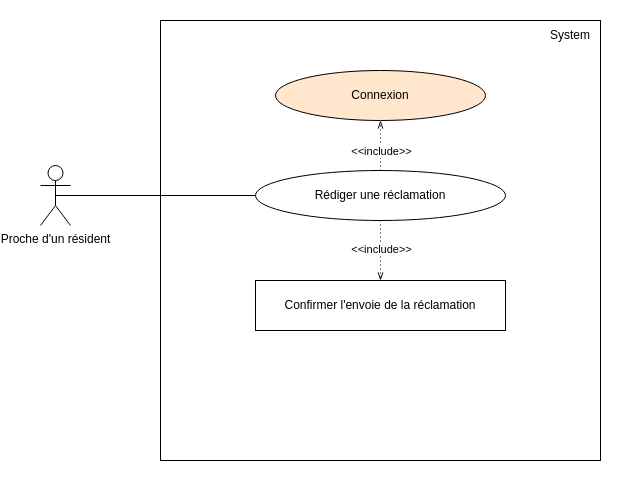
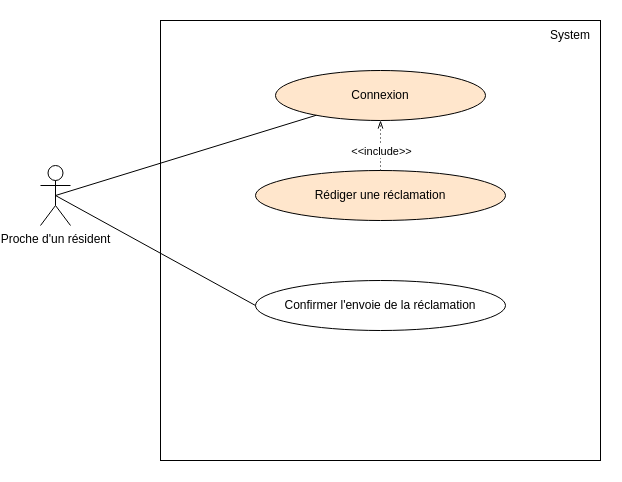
edge "Proche d'un résident" -- "Rédiger une réclamation": now "Proche d'un résident" -- "Connexion"
node "Rédiger une réclamation": fillcolor #ffffff -> #ffe6cc
edge "Rédiger une réclamation" -> "Confirmer l'envoie de la réclamation": removed, label "<<include>>"
edge "Proche d'un résident" -- "Confirmer l'envoie de la réclamation": added
node "Confirmer l'envoie de la réclamation": shape rectangle -> ellipse
